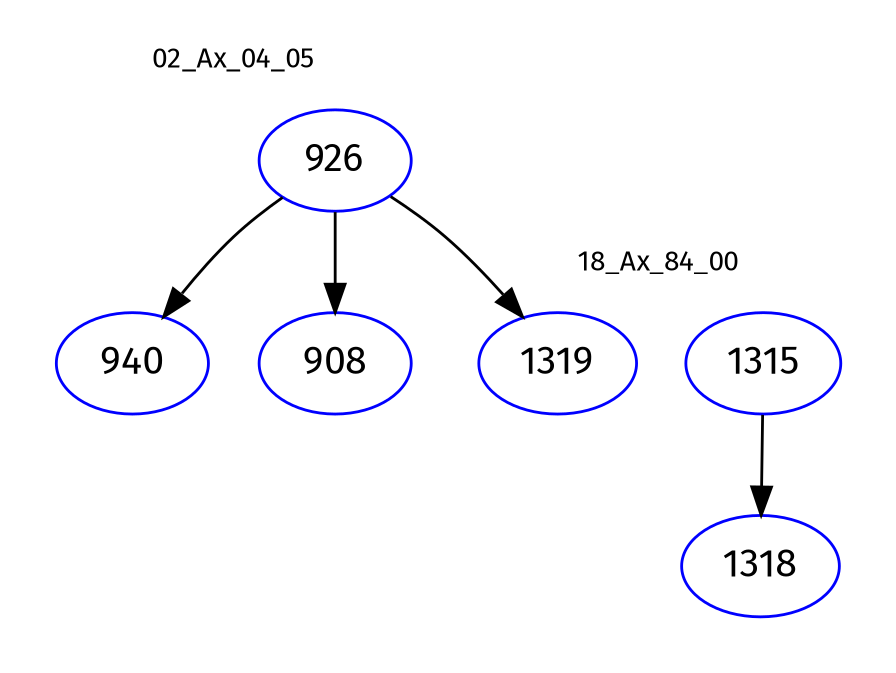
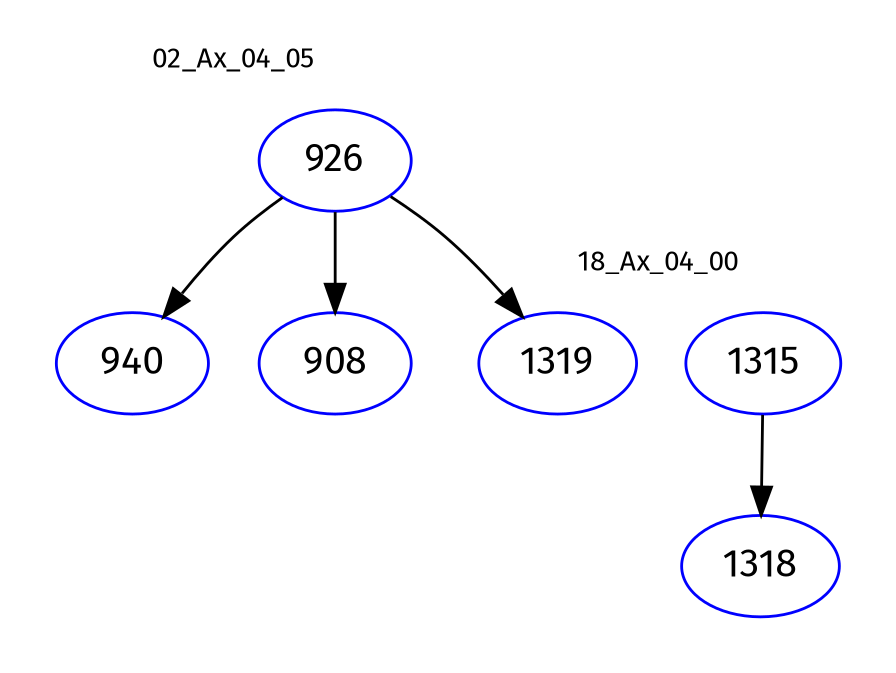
cluster "18_Ax_84_00": label "18_Ax_84_00" -> "18_Ax_04_00"
